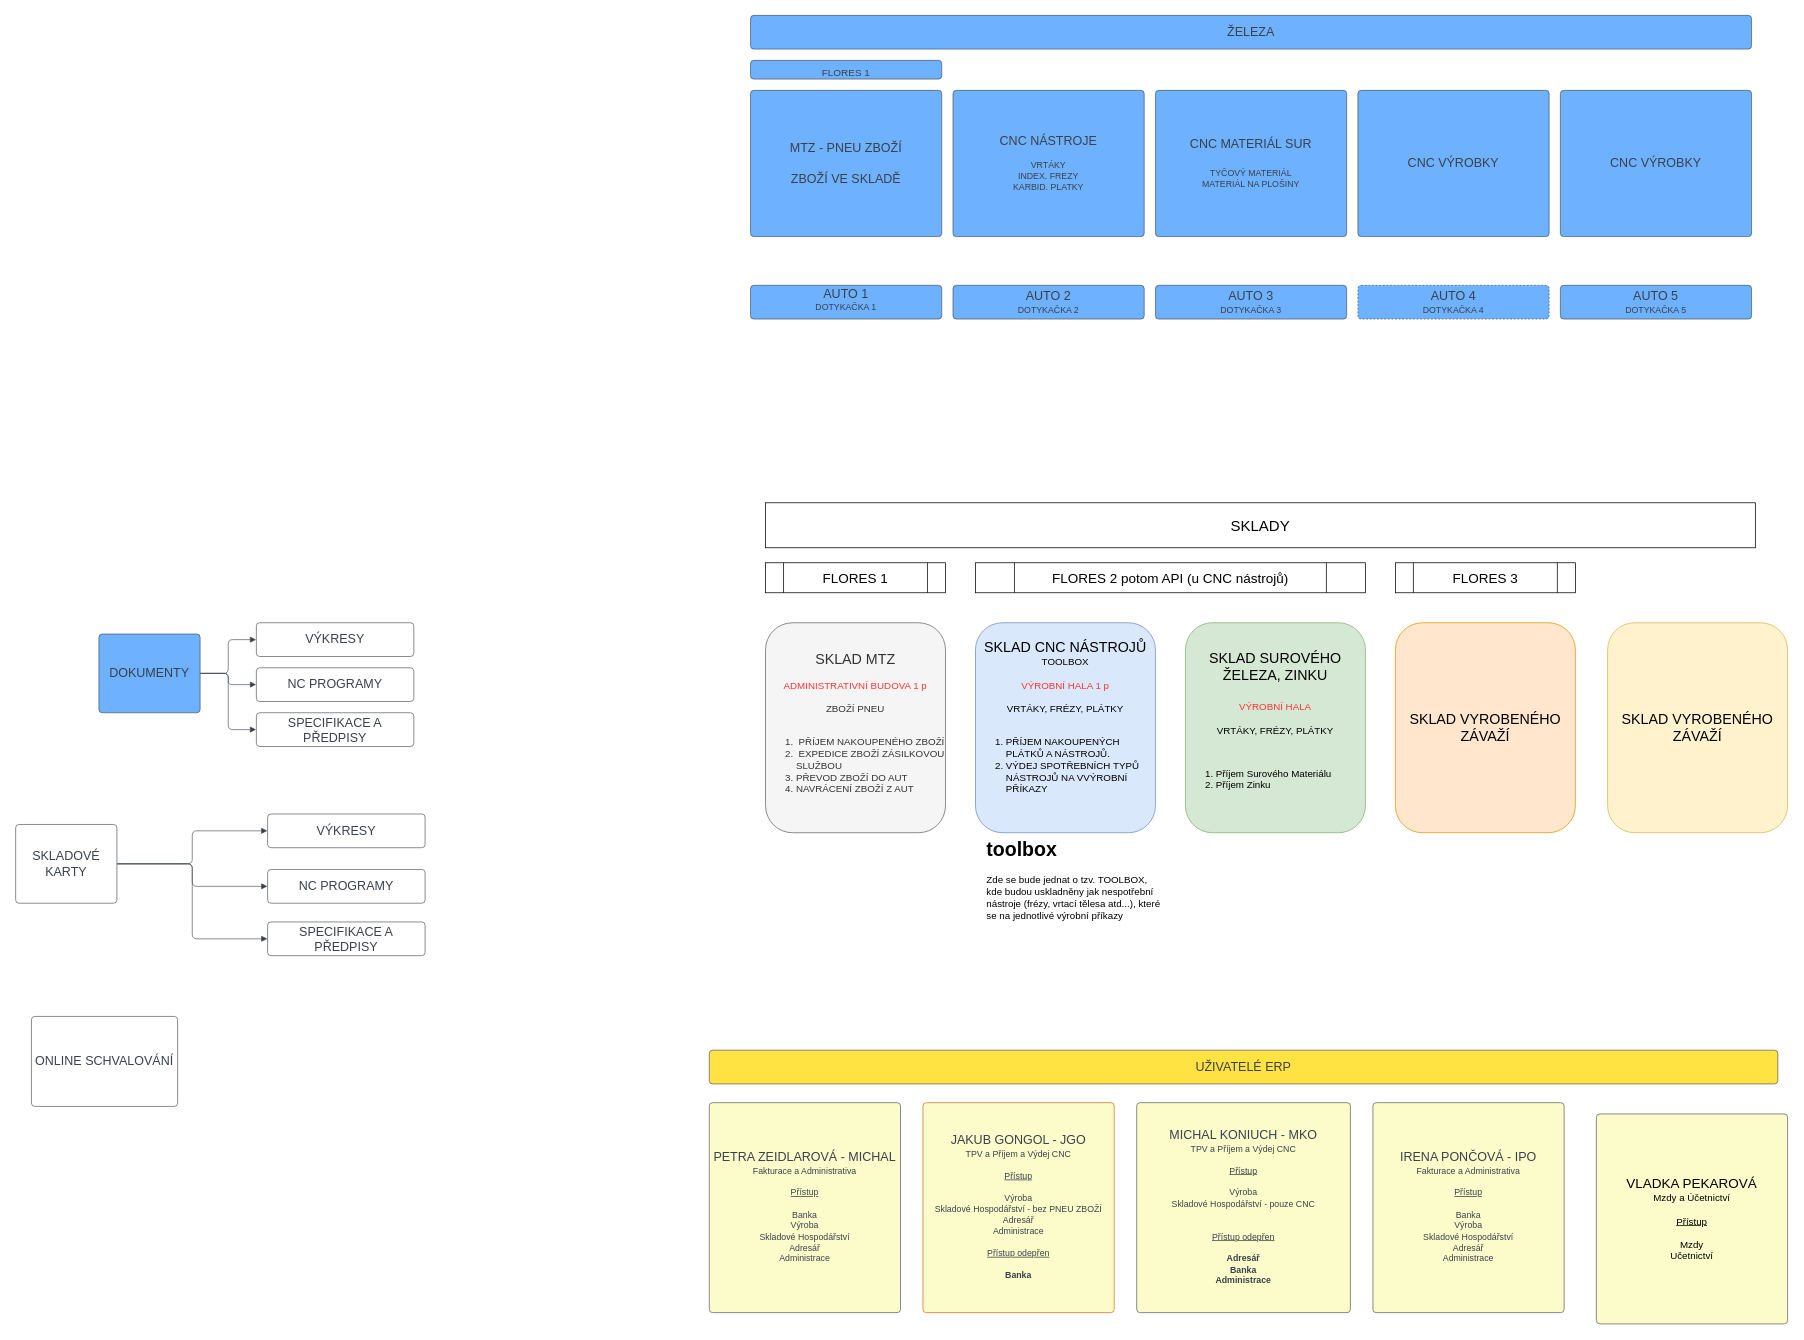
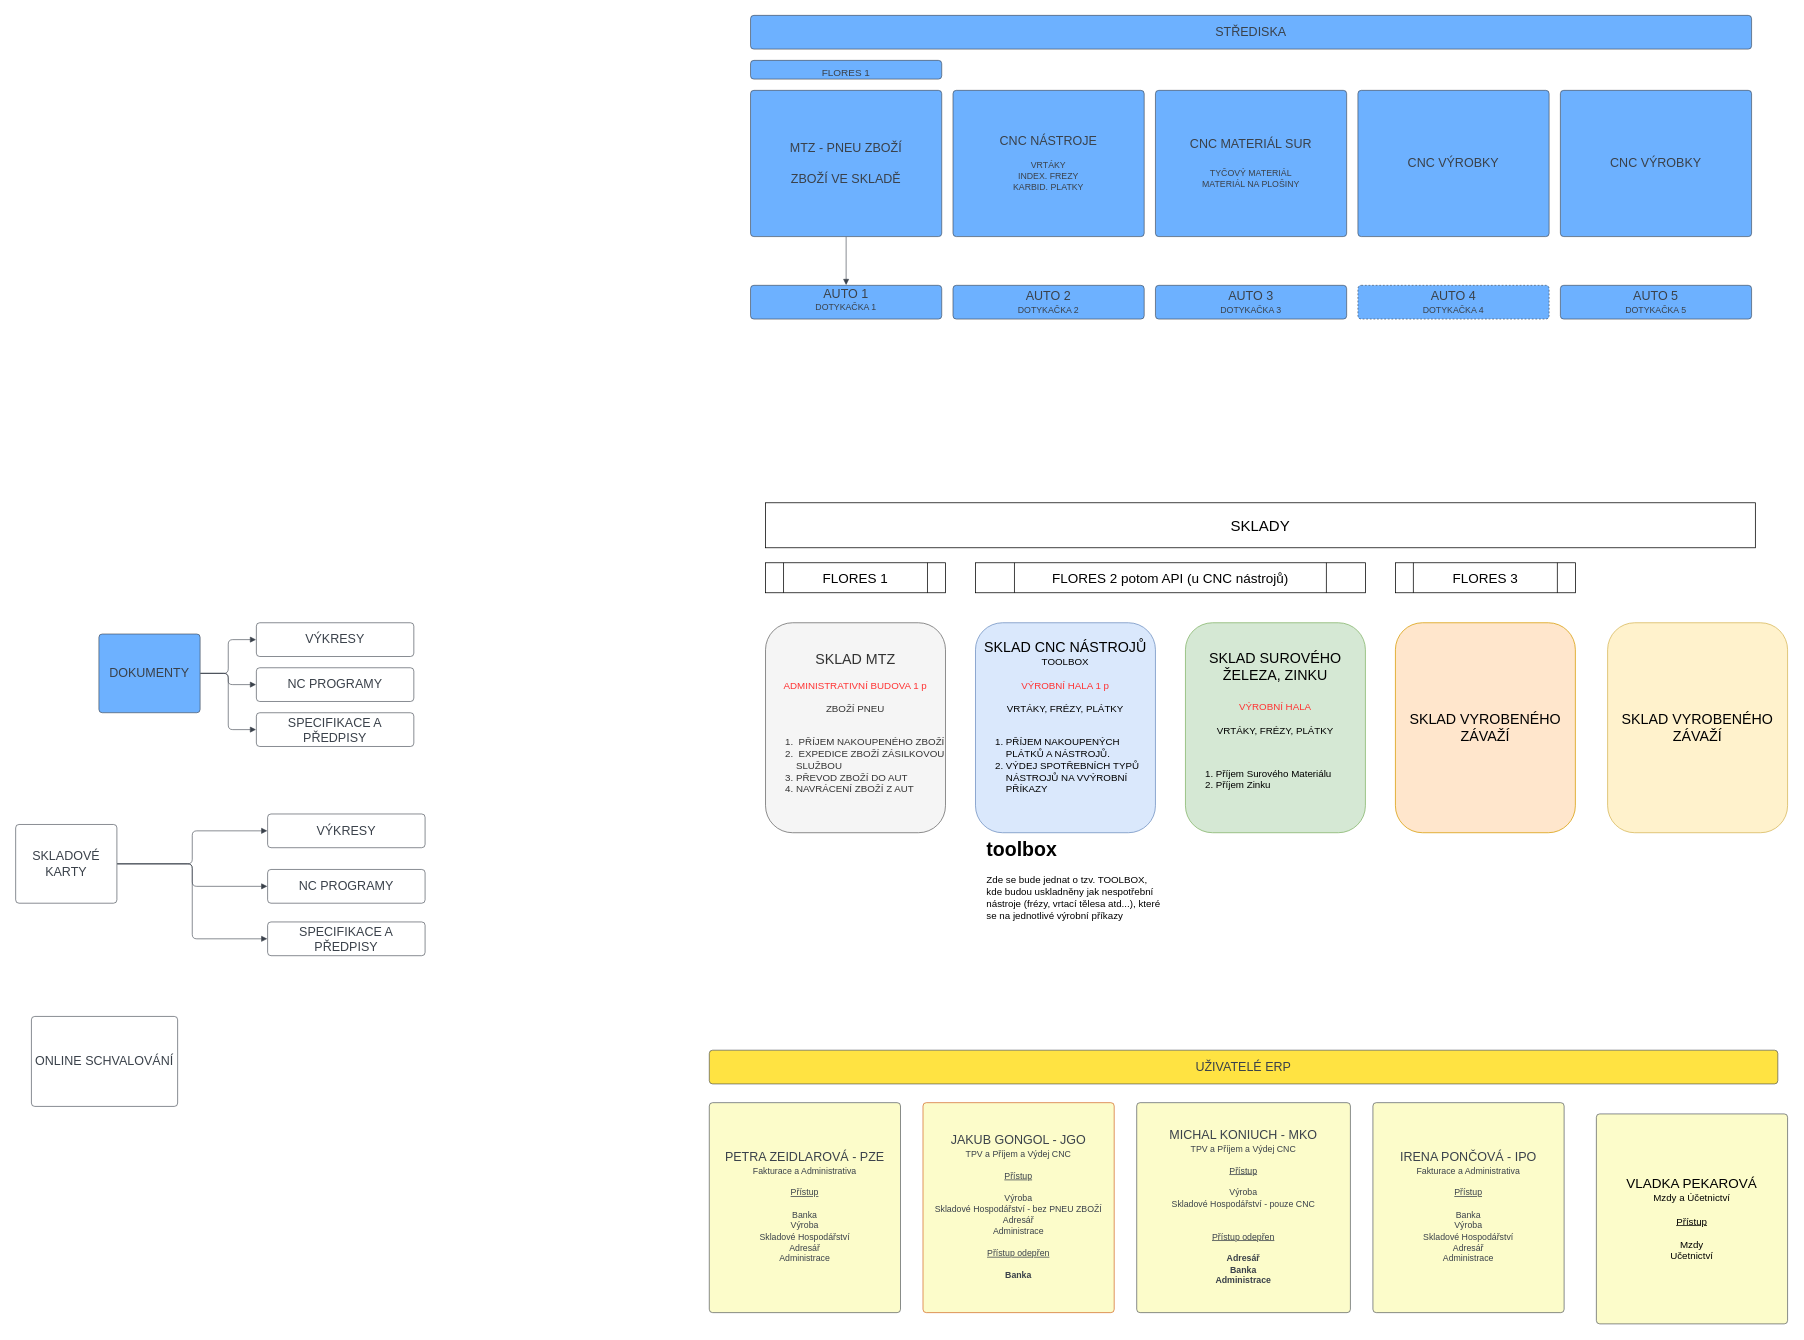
node "ŽELEZA": label "ŽELEZA" -> "STŘEDISKA"
edge "MTZ - PNEU ZBOŽÍ ZBOŽÍ VE SKLADĚ" -> "AUTO 1 DOTYKAČKA 1": added
node "PETRA ZEIDLAROVÁ - MICHAL Fakturace a Administrativa Přístup Banka Výroba Skladové Hospodářství Adresář Administrace": label "PETRA ZEIDLAROVÁ - MICHAL Fakturace a Administrativa Přístup Banka Výroba Skladové Hospodářství Adresář Administrace" -> "PETRA ZEIDLAROVÁ - PZE Fakturace a Administrativa Přístup Banka Výroba Skladové Hospodářství Adresář Administrace"
